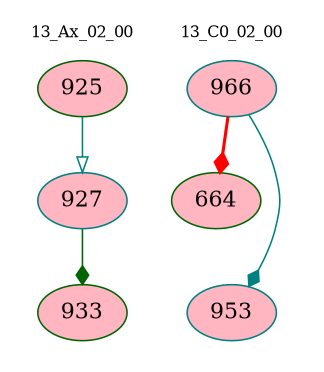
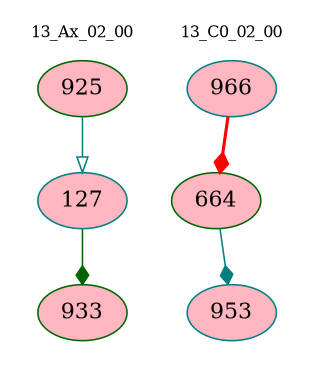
edge "966" -> "953": now "664" -> "953"
node "927": label "927" -> "127"
